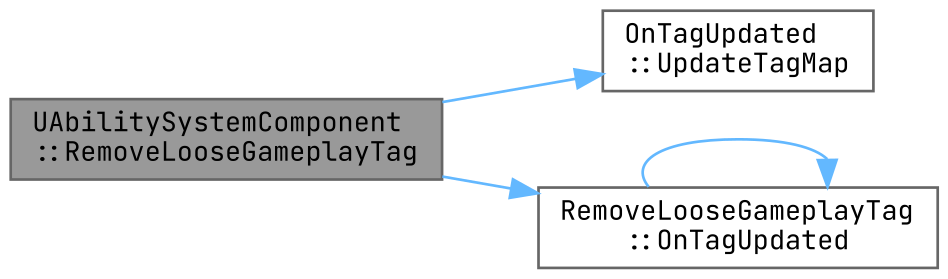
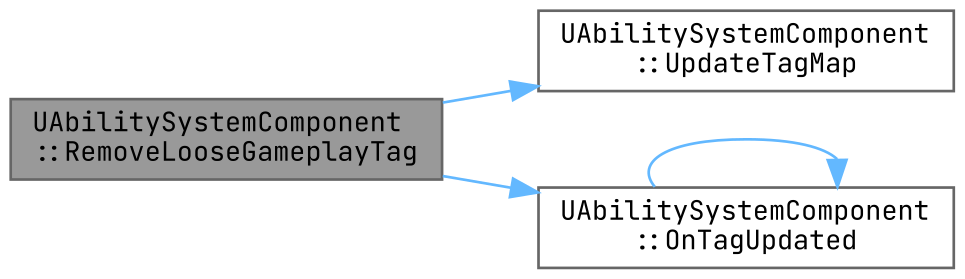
node "OnTagUpdated ::UpdateTagMap": label "OnTagUpdated ::UpdateTagMap" -> "UAbilitySystemComponent ::UpdateTagMap"
node "RemoveLooseGameplayTag ::OnTagUpdated": label "RemoveLooseGameplayTag ::OnTagUpdated" -> "UAbilitySystemComponent ::OnTagUpdated"
